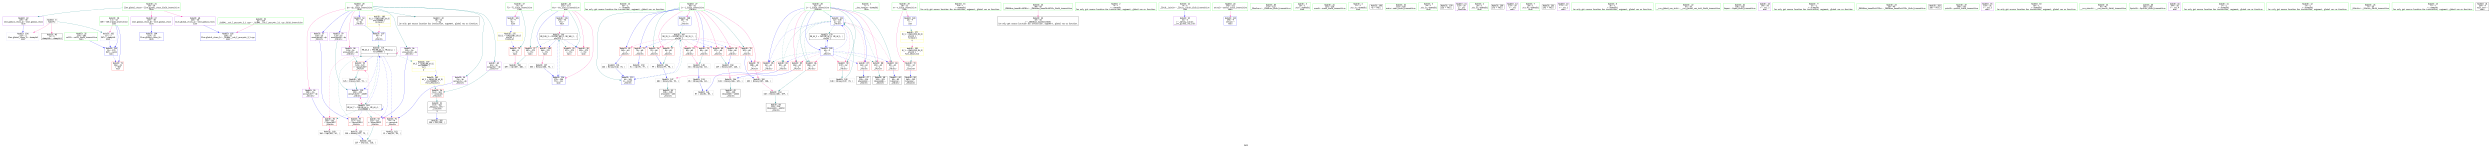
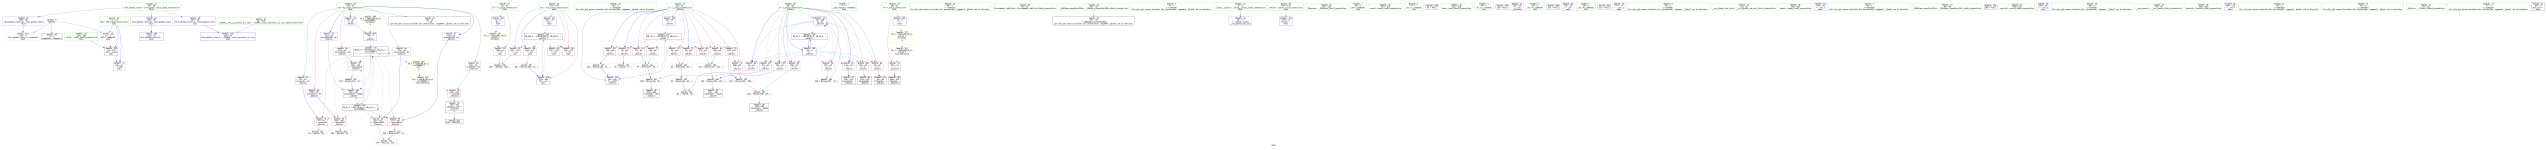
node "NodeID: 29": added
edge "NodeID: 94" -> "NodeID: 171": reversed
